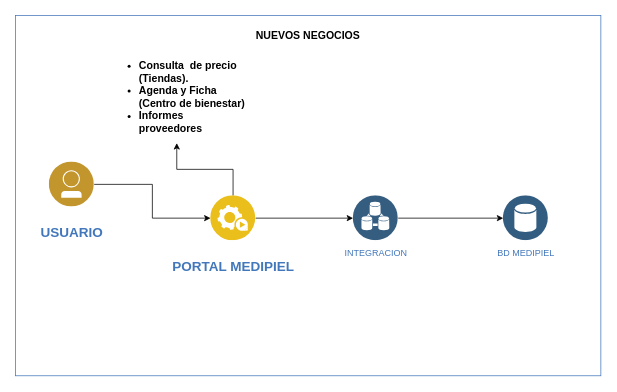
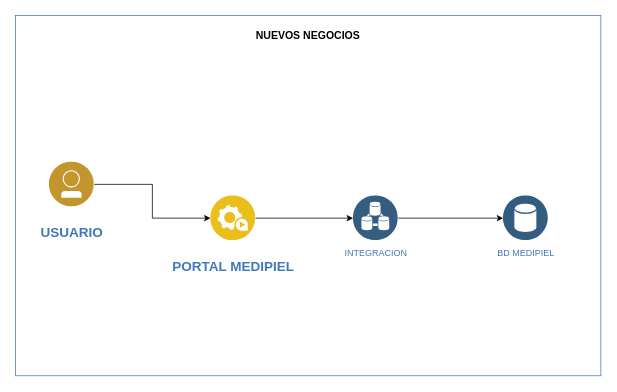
node "Consulta de precio (Tiendas). Agenda y Ficha (Centro de bienestar) Informes proveedores": removed
edge "PORTAL MEDIPIEL" -> "Consulta de precio (Tiendas). Agenda y Ficha (Centro de bienestar) Informes proveedores": removed
